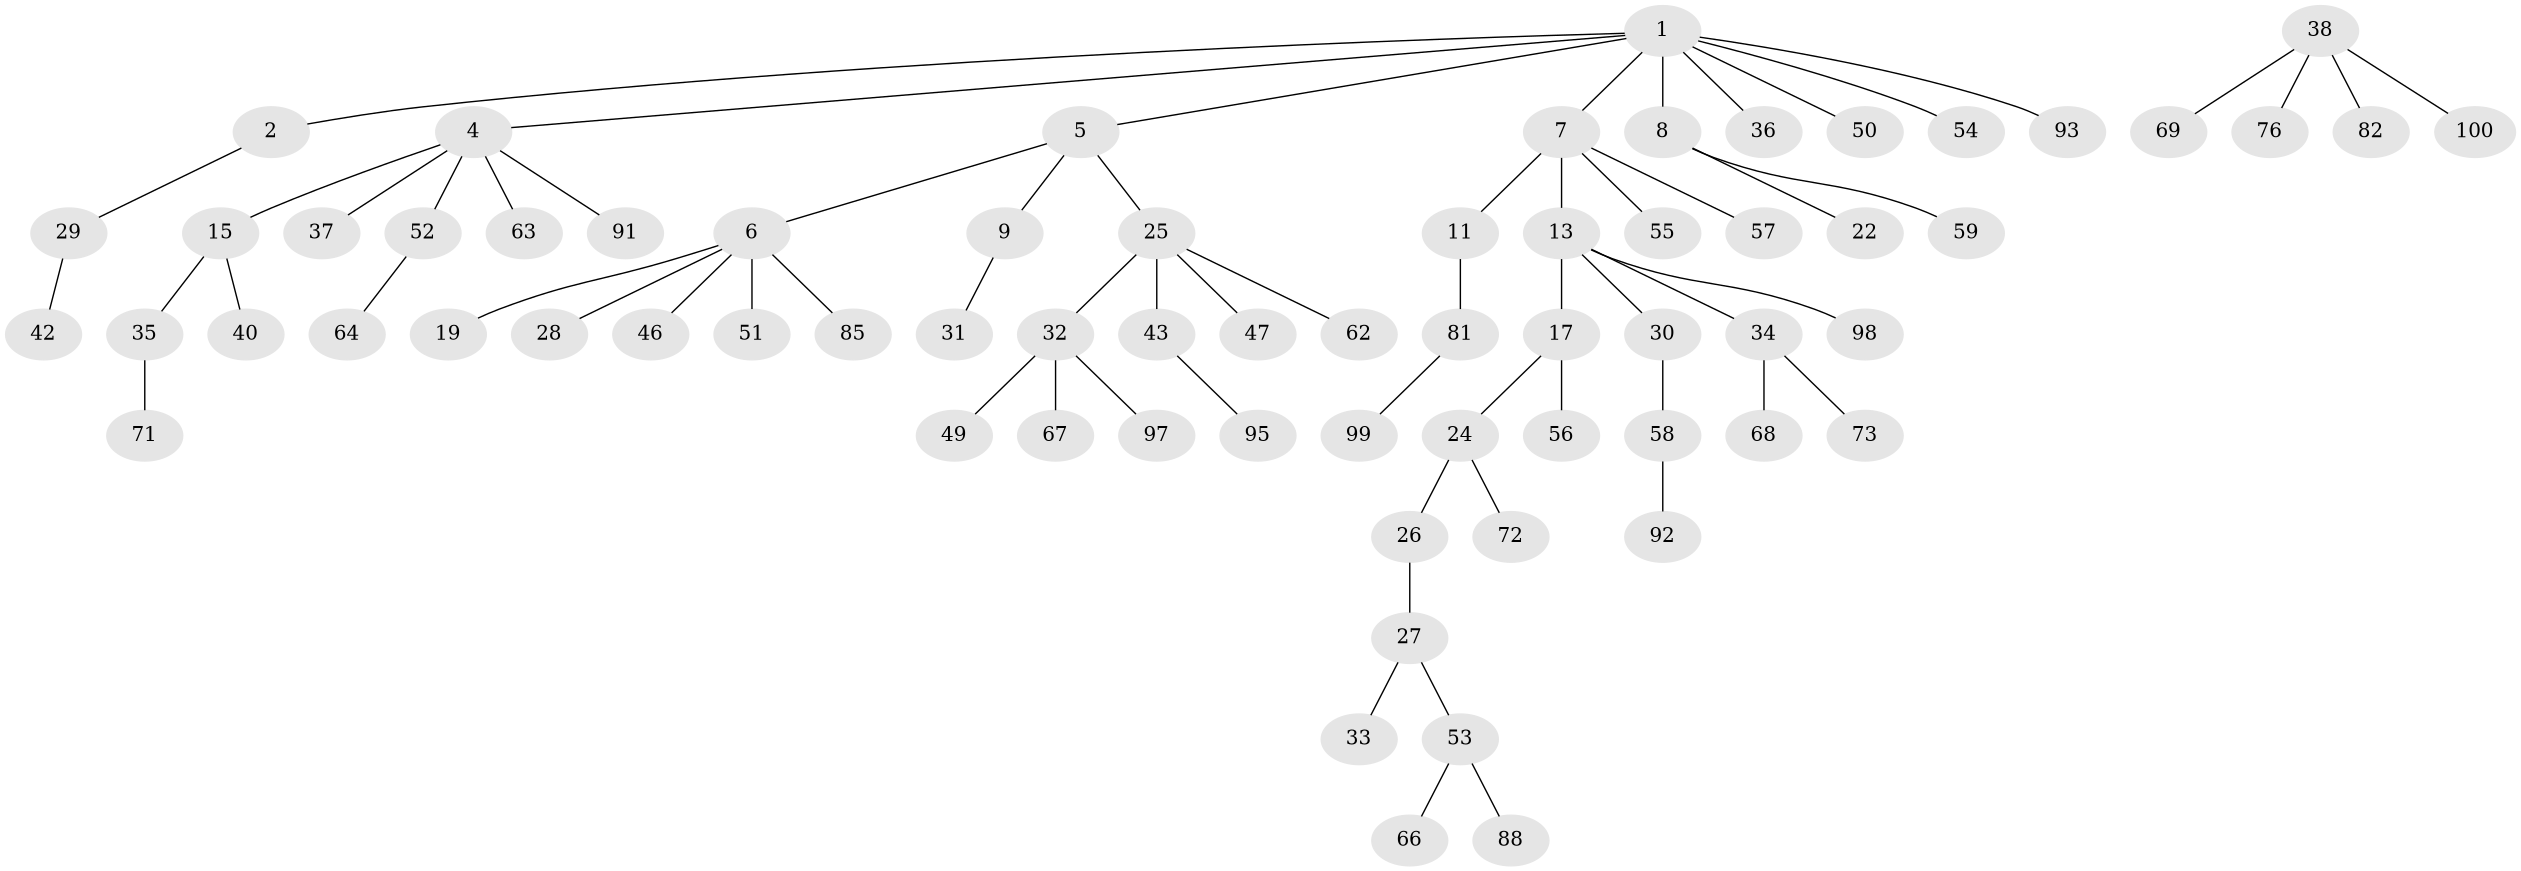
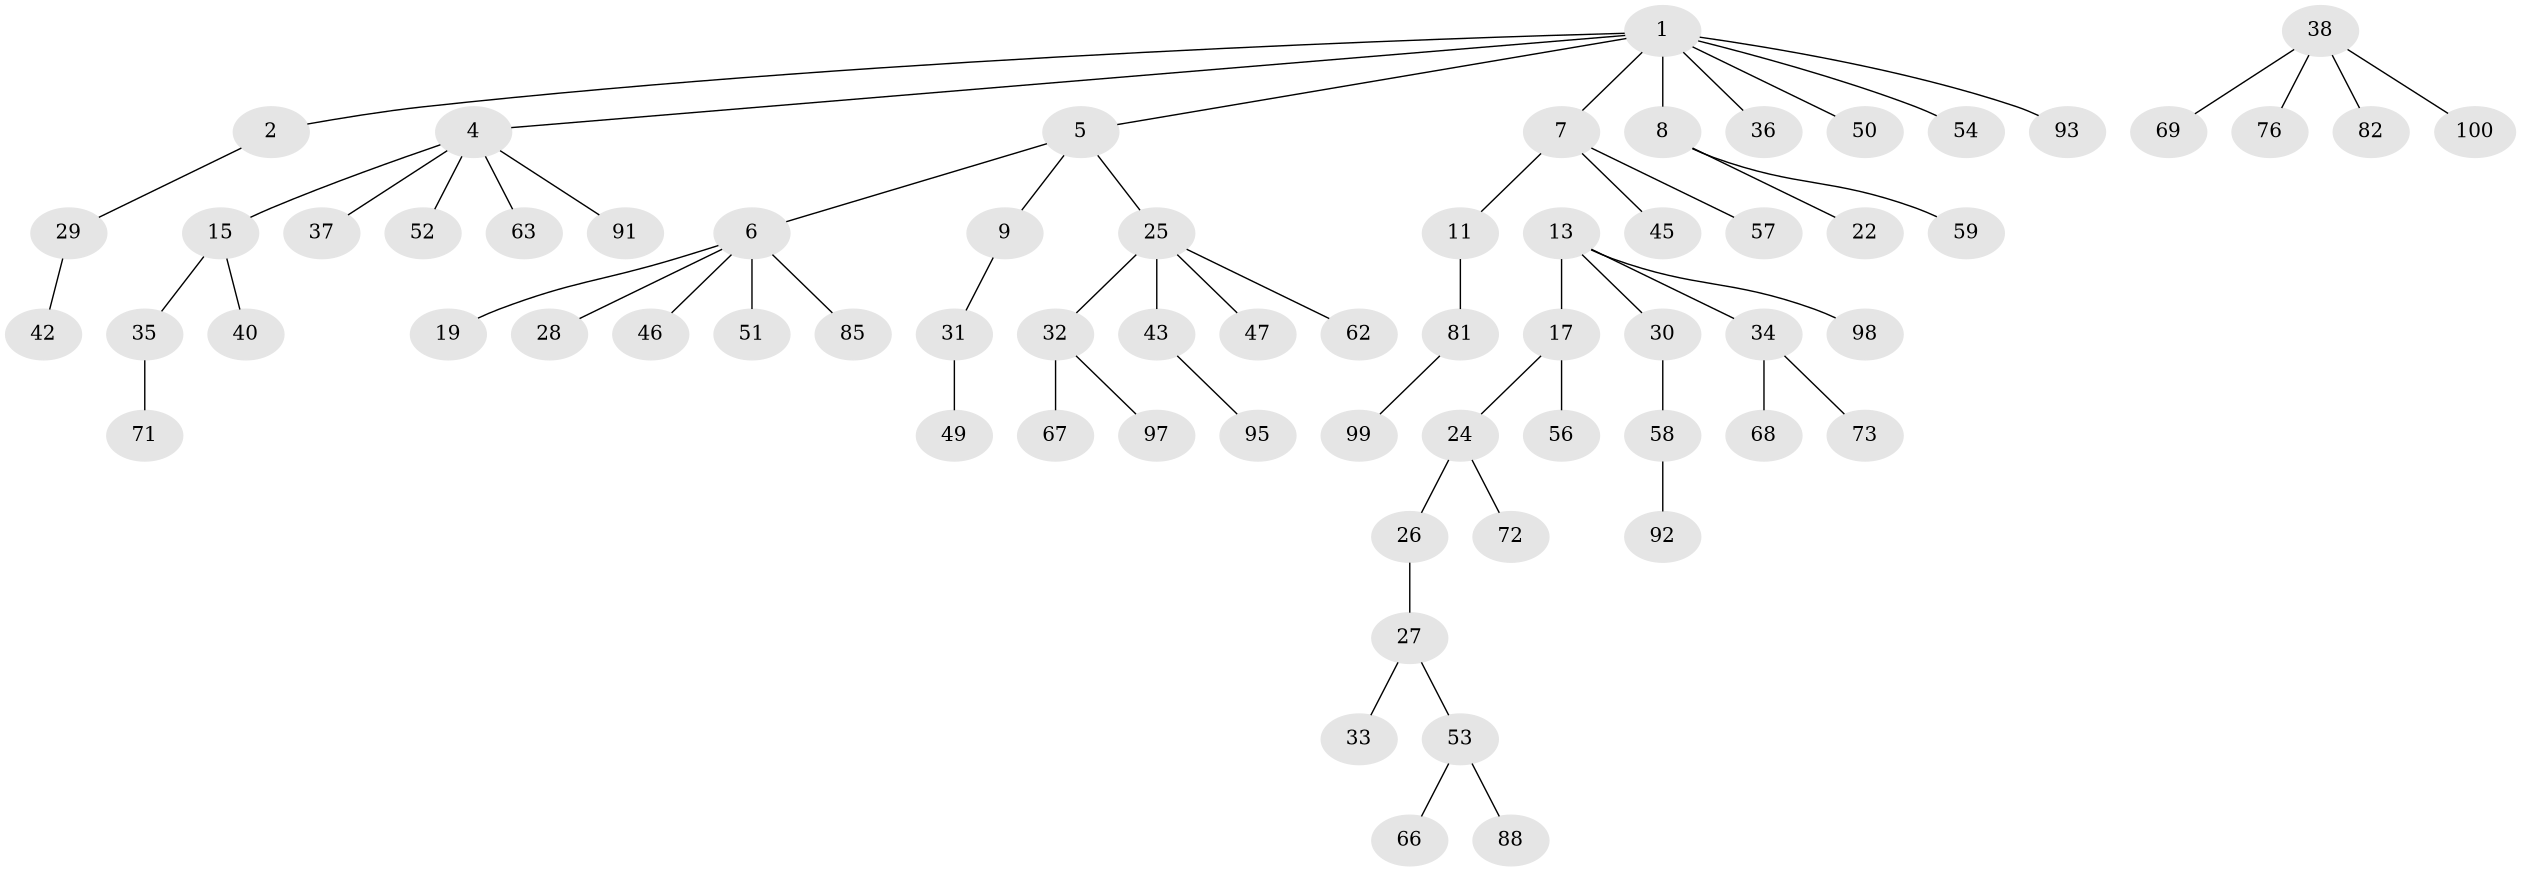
edge "7" -- "13": removed
node "55": label "55" -> "45"
node "64": removed
edge "32" -- "49": now "31" -- "49"
